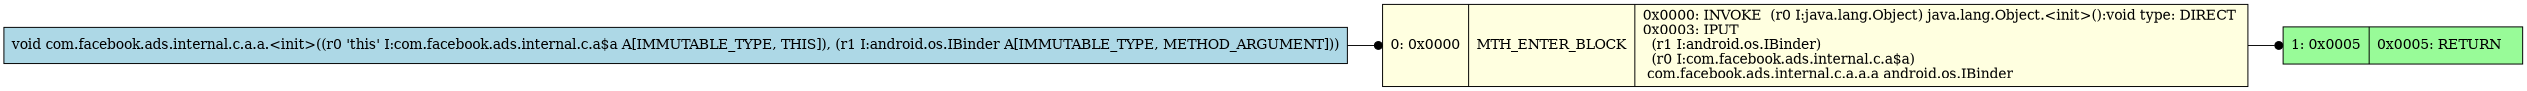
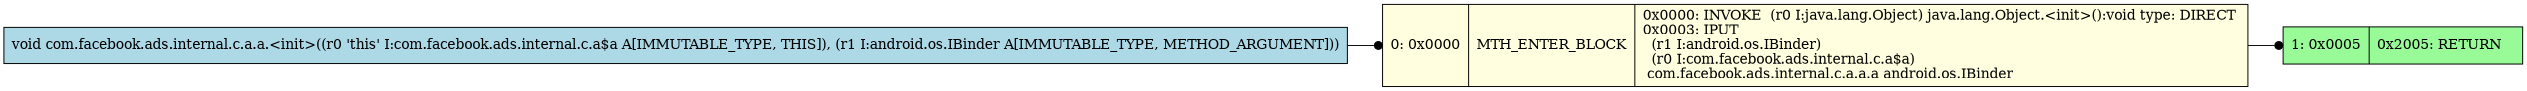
node "1: 0x0005": text "0x0005: RETURN" -> "0x2005: RETURN"
